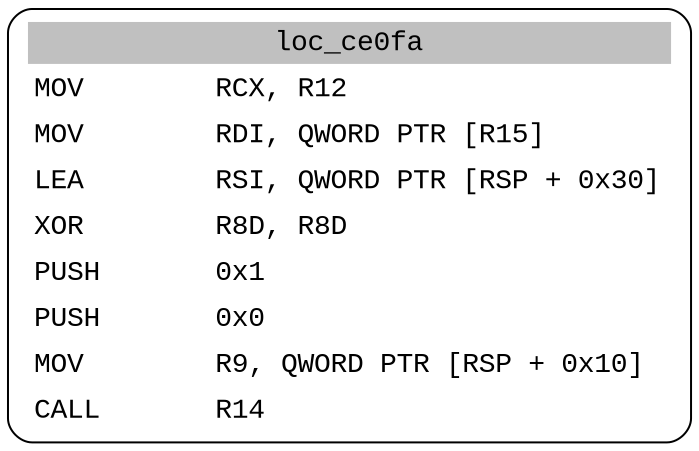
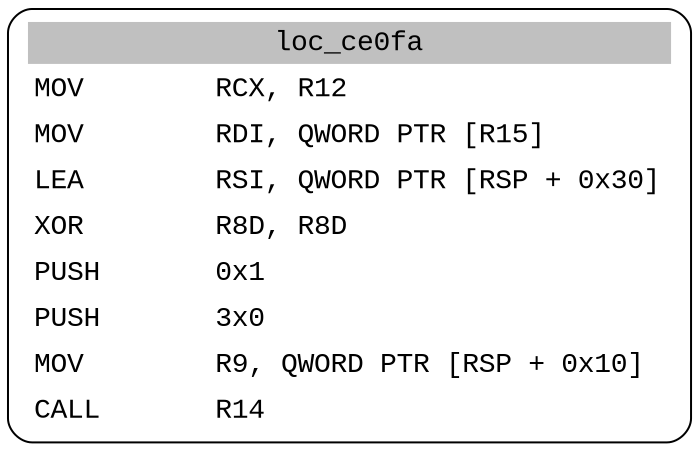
node "loc_ce0fa": text "PUSH       0x0" -> "PUSH       3x0"
